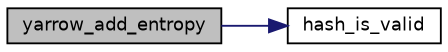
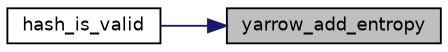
edge "yarrow_add_entropy" -> "hash_is_valid": reversed
